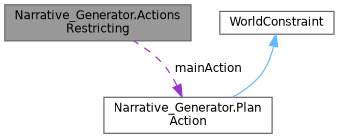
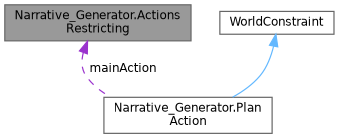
edge "Narrative_Generator.Actions Restricting" -> "Narrative_Generator.Plan Action": reversed
